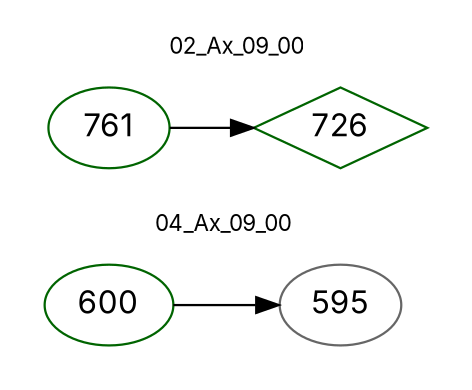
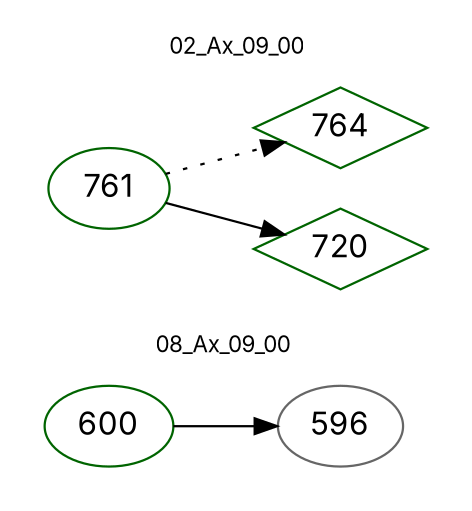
node "726": label "726" -> "720"
node "764": added
cluster "04_Ax_09_00": label "04_Ax_09_00" -> "08_Ax_09_00"
node "595": label "595" -> "596"
